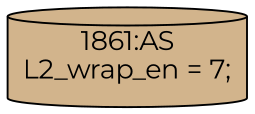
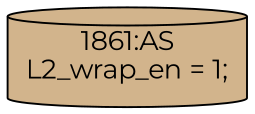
node "1861:AS L2_wrap_en = 7;": label "1861:AS L2_wrap_en = 7;" -> "1861:AS L2_wrap_en = 1;"
